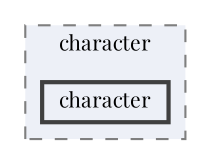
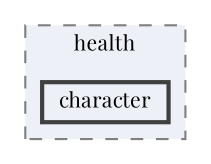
cluster "character": label "character" -> "health"
